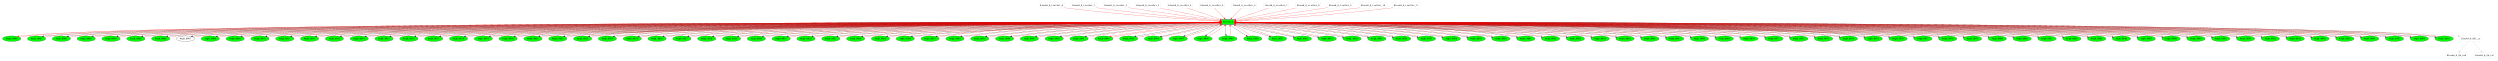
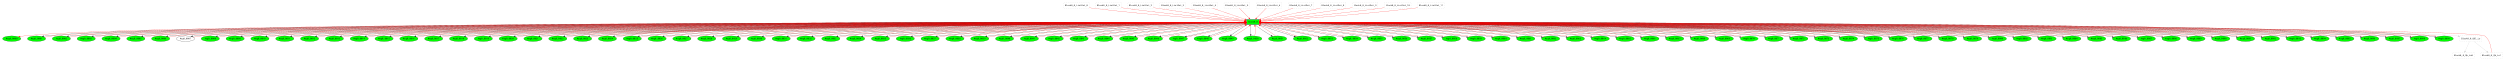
edge "Msg0_0000" -> "Block0_0": now "Block0_0_Qb_Lo1" -> "Block0_0"
edge "Block0_0" -> "Msg0_0044": color red -> black
